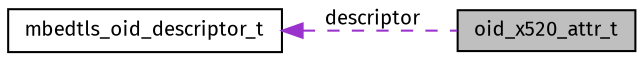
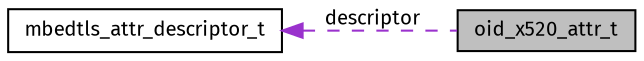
node "mbedtls_oid_descriptor_t": label "mbedtls_oid_descriptor_t" -> "mbedtls_attr_descriptor_t"
